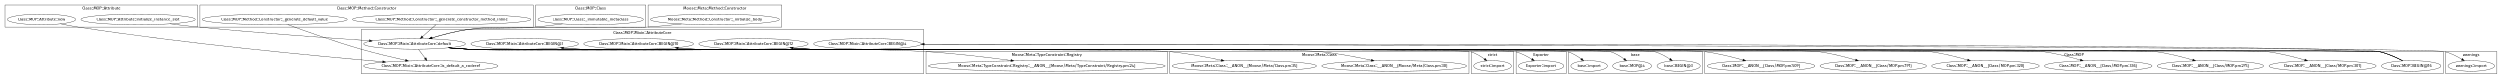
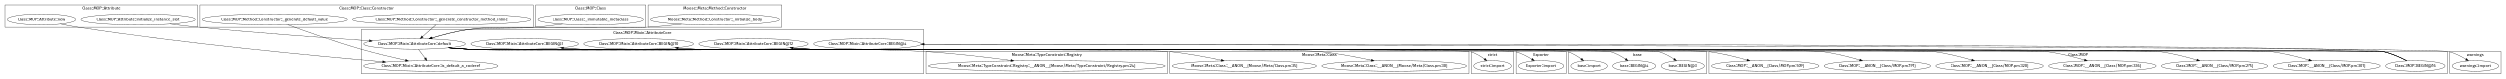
cluster "Class::MOP::Method::Constructor": label "Class::MOP::Method::Constructor" -> "Class::MOP::Class::Constructor"
node "base::MOP@4": label "base::MOP@4" -> "base::BEGIN@4"
